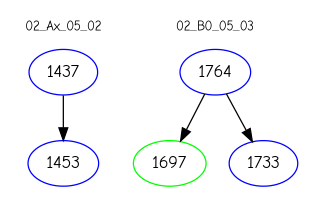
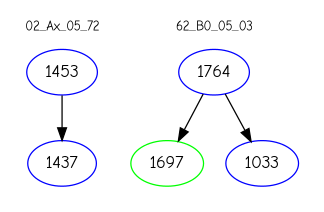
cluster "02_Ax_05_02": label "02_Ax_05_02" -> "02_Ax_05_72"
cluster "02_B0_05_03": label "02_B0_05_03" -> "62_B0_05_03"
edge "1437" -> "1453": reversed
node "1733": label "1733" -> "1033"
